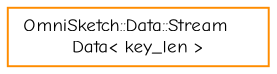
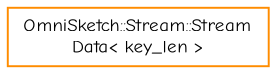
node "OmniSketch::Data::Stream Data< key_len >": label "OmniSketch::Data::Stream Data< key_len >" -> "OmniSketch::Stream::Stream Data< key_len >"
